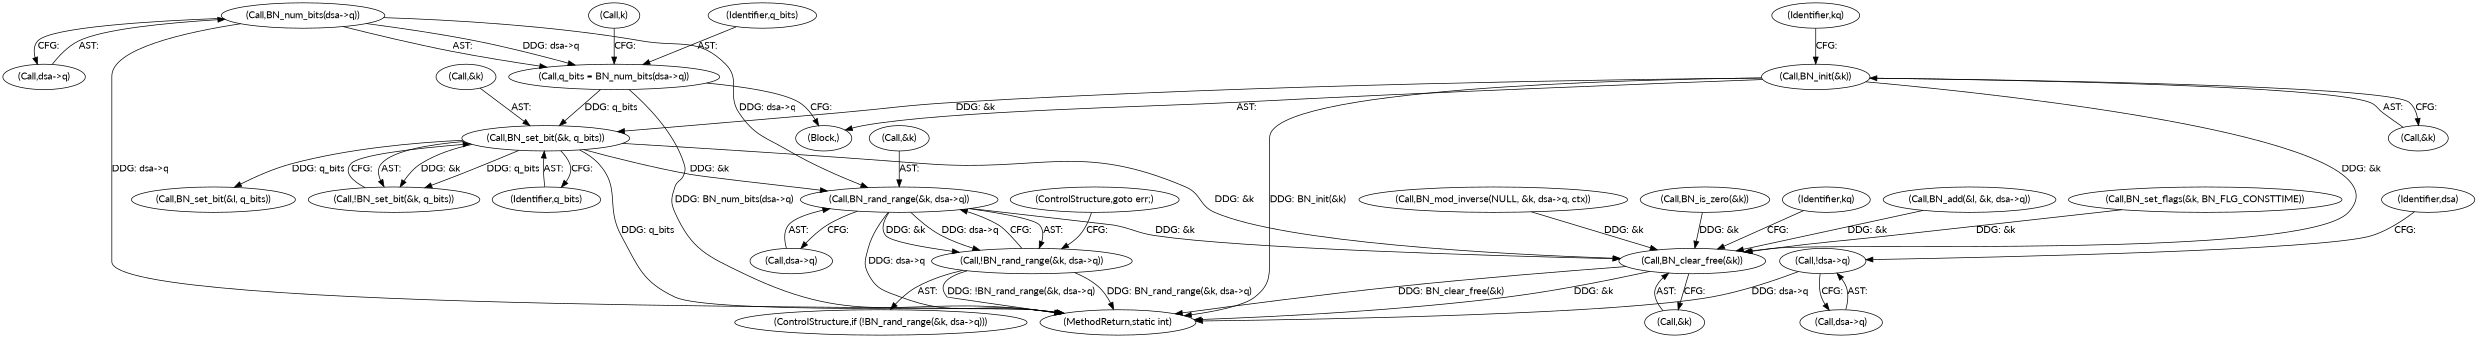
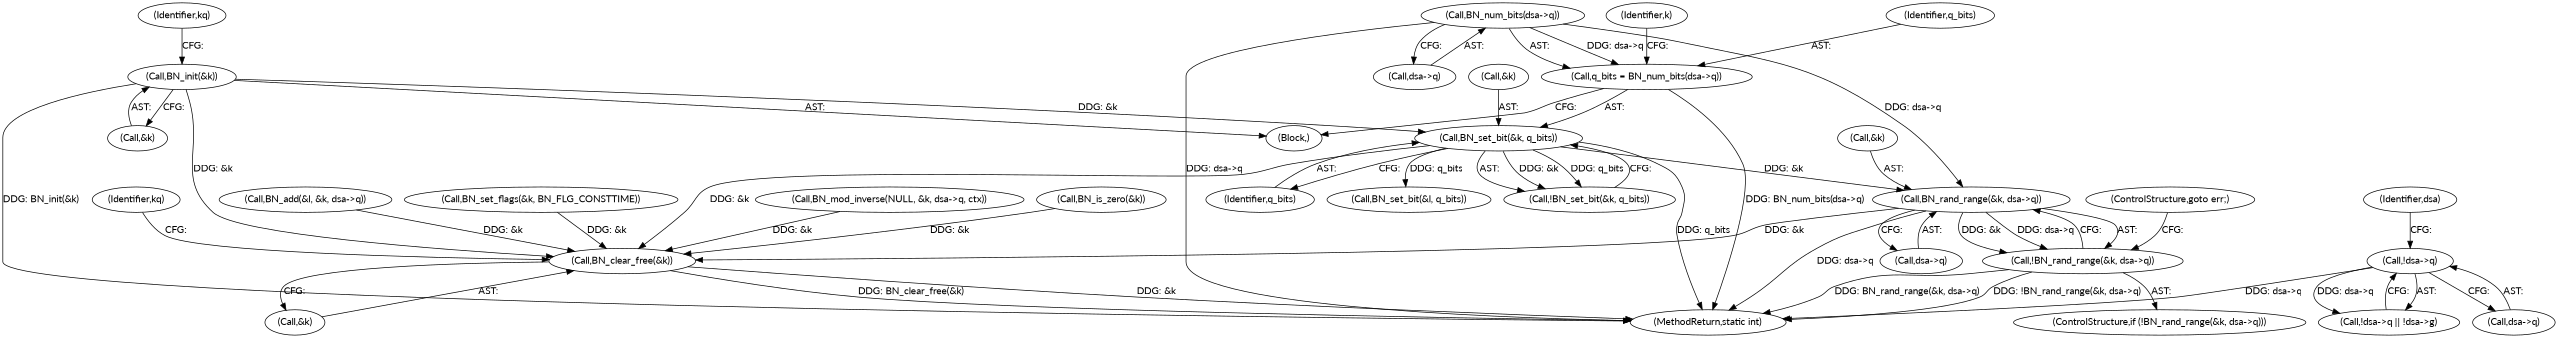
node "(Call,k)": label "(Call,k)" -> "(Identifier,k)"
edge "(Call,q_bits = BN_num_bits(dsa->q))" -> "(Call,BN_set_bit(&k, q_bits))": label "DDG: q_bits" -> "AST: "
node "(Call,!dsa->q || !dsa->g)": added
